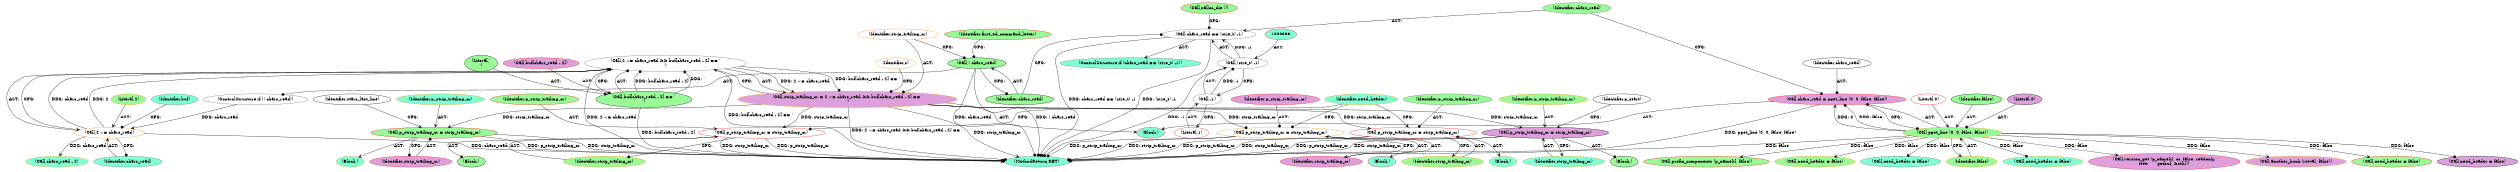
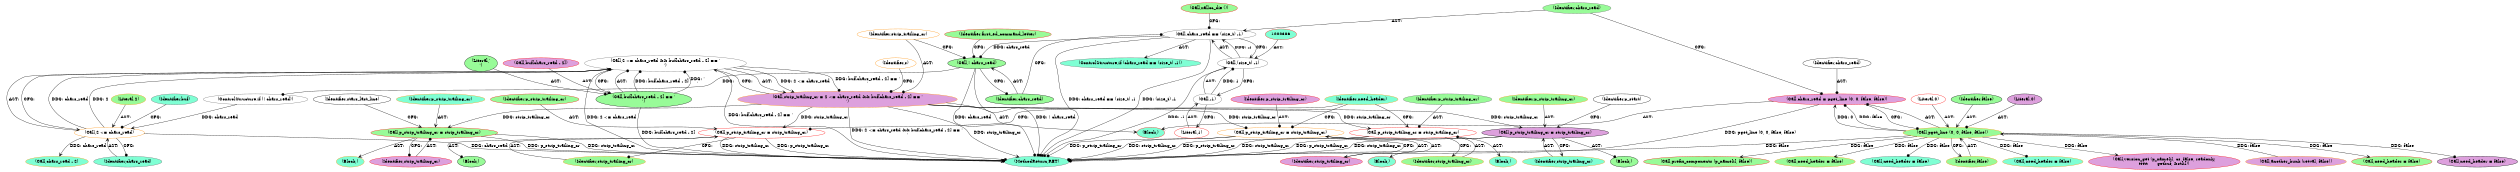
edge "(Call,chars_read == (size_t) -1)" -> "(Call,! chars_read)": added, label "DDG: chars_read"
edge "(Call,chars_read == (size_t) -1)" -> "(Call,(size_t) -1)": added, label "CFG:"
edge "(Call,! chars_read)" -> "(ControlStructure,if (! chars_read))": label "AST: " -> "DDG: "
edge "(Call,pget_line (0, 0, false, false))" -> "(Call,another_hunk (retval, false))": reversed
